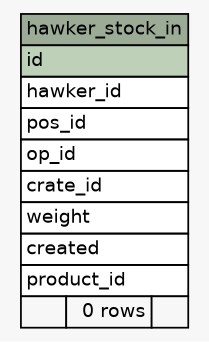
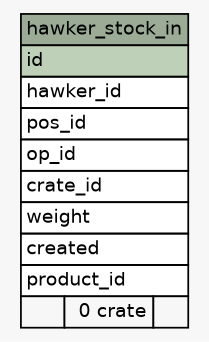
node "hawker_stock_in": text "0 rows" -> "0 crate"
